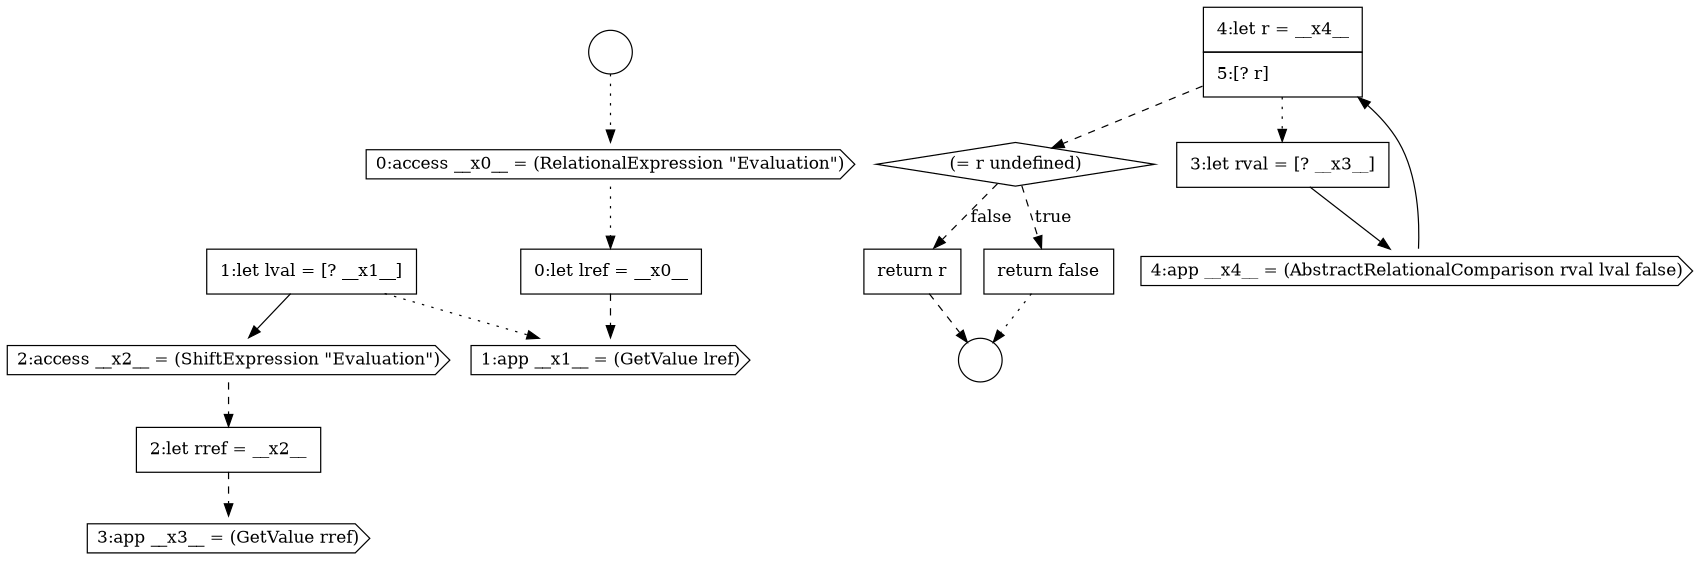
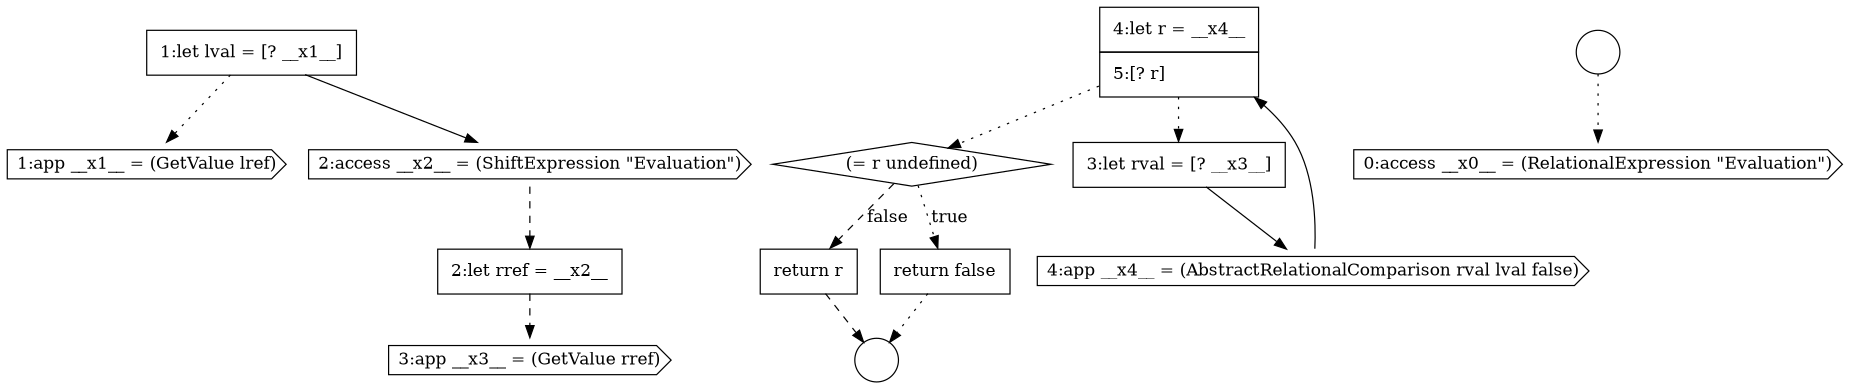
edge "4:let r = __x4__" -> "(= r undefined)": style dashed -> dotted
edge "(= r undefined)" -> "return false": style dashed -> dotted
node "0:let lref = __x0__": removed
